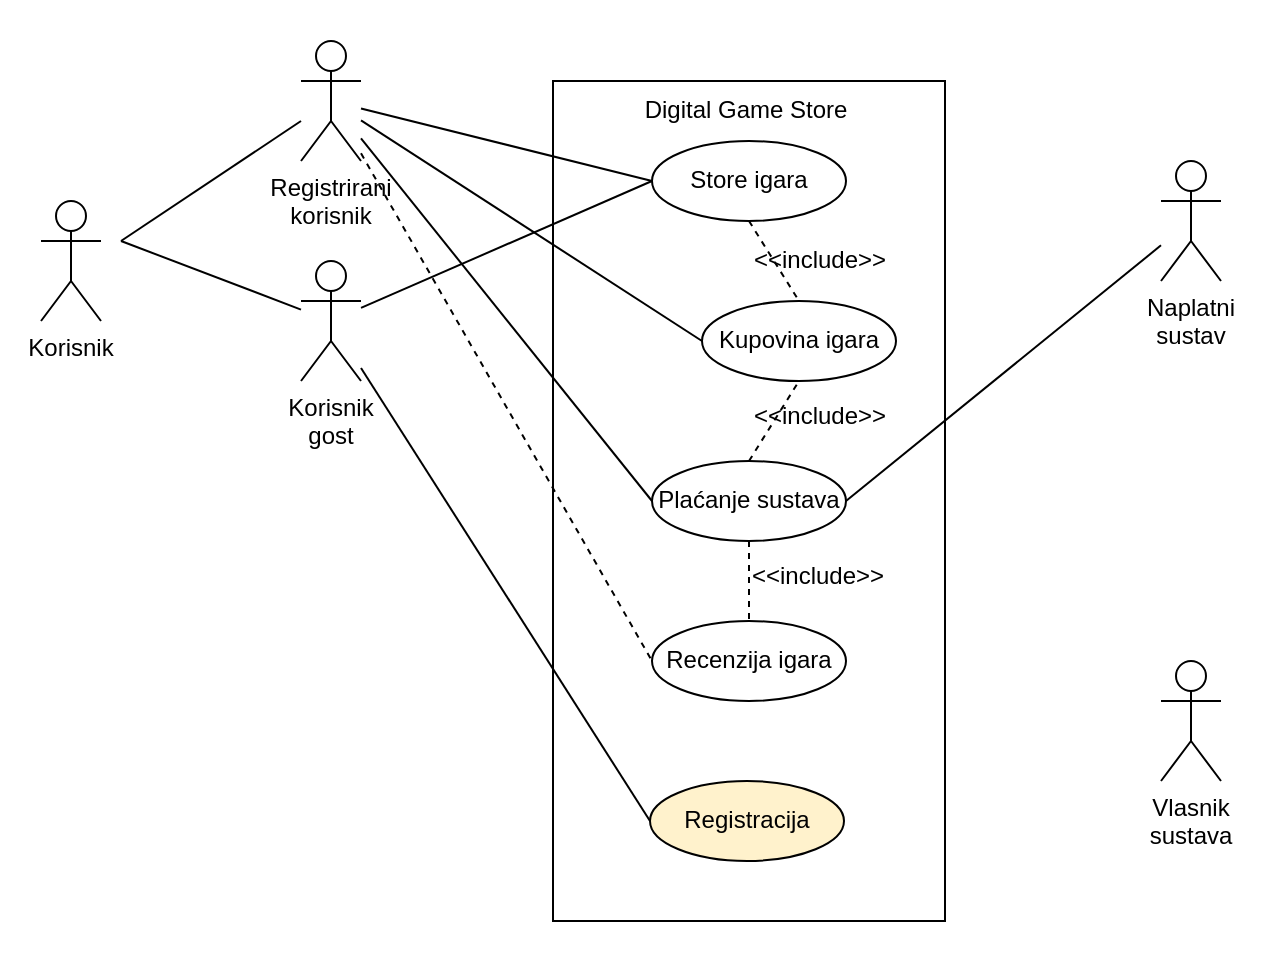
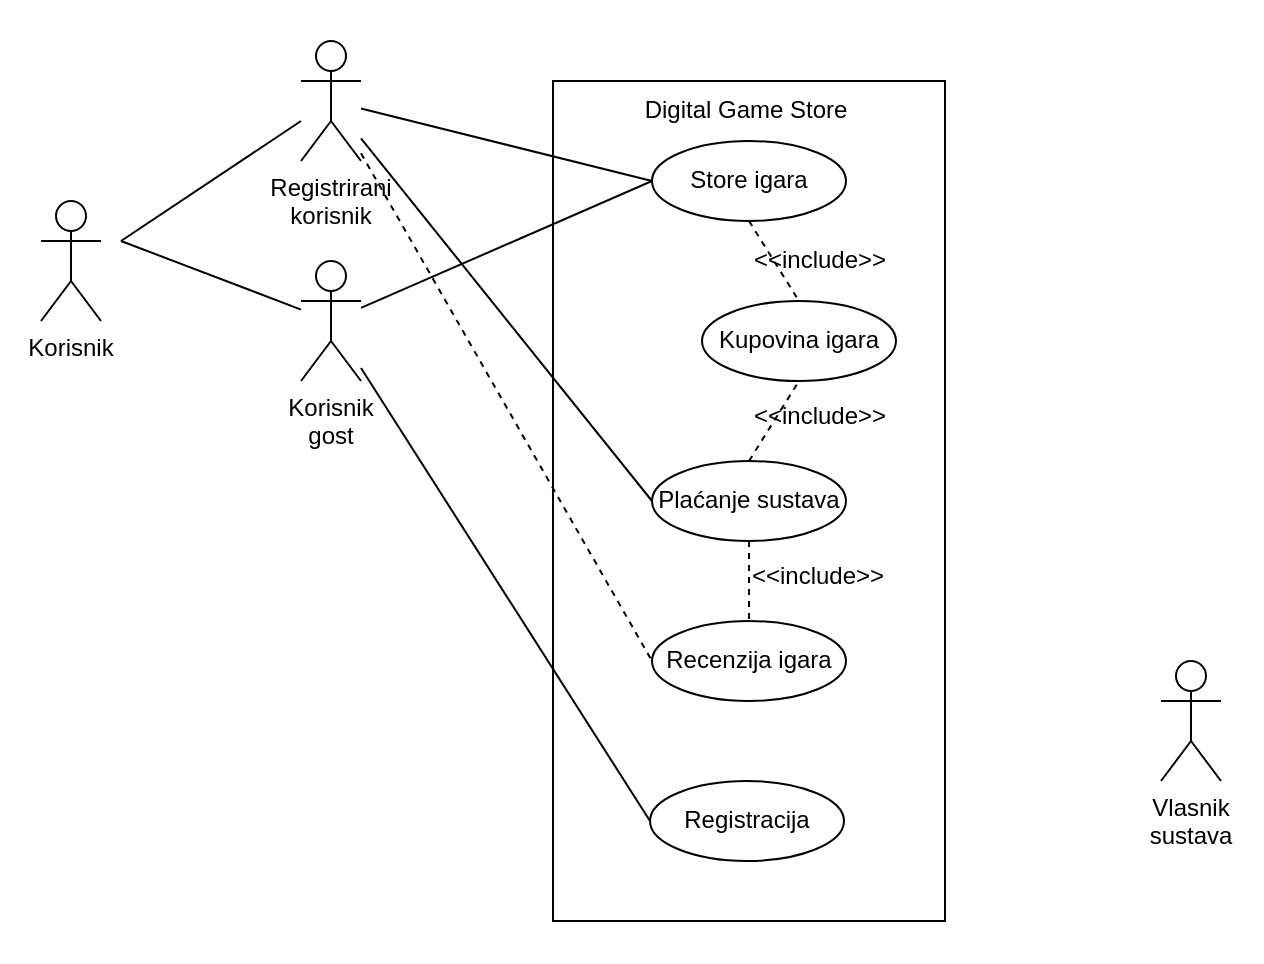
edge "Registrirani korisnik" -- "Kupovina igara": removed
node "Naplatni sustav": removed
edge "Naplatni sustav" -- "Plaćanje sustava": removed
node "Registracija": fillcolor #fff2cc -> #ffffff
